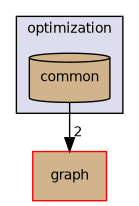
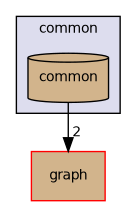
cluster "optimization": label "optimization" -> "common"
